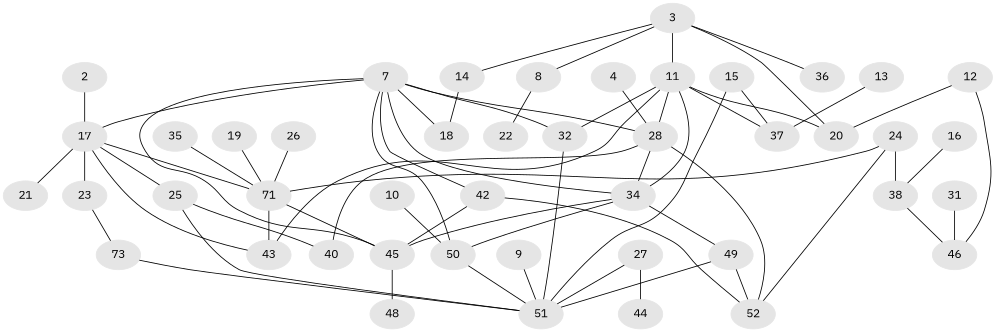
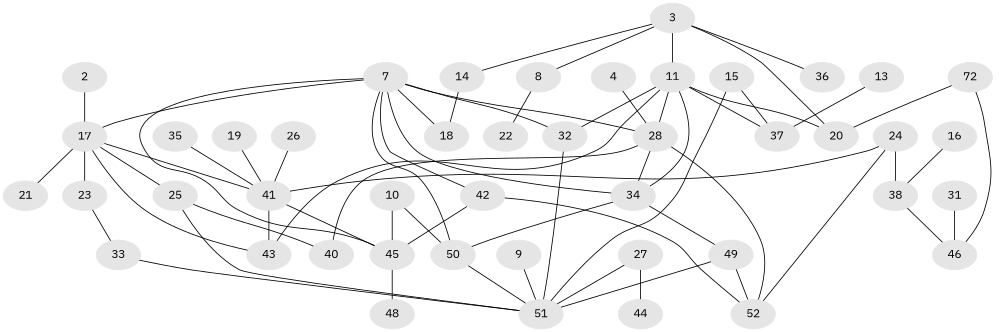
node "12": label "12" -> "72"
node "71": label "71" -> "41"
edge "34" -- "45": now "10" -- "45"
node "73": label "73" -> "33"
